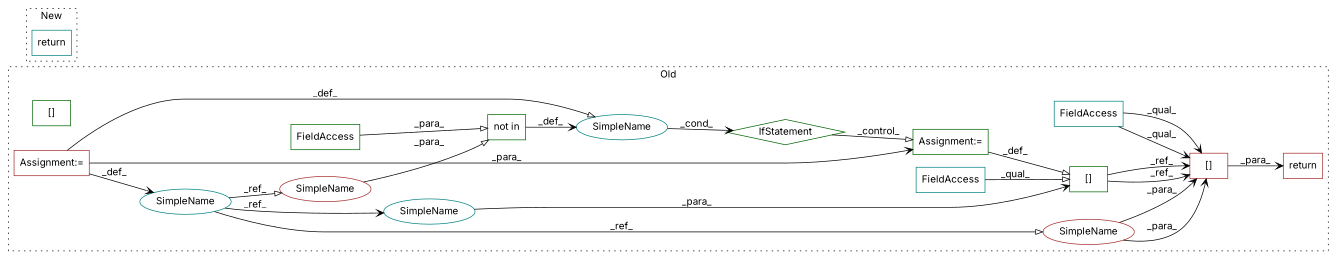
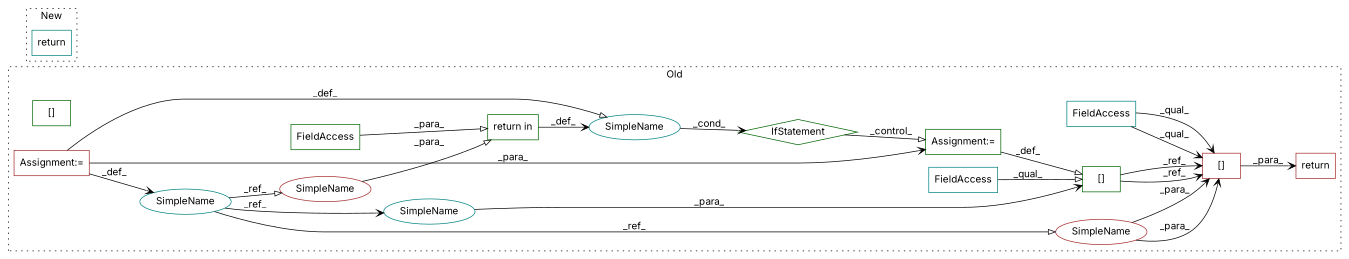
node "not in": label "not in" -> "return in"
